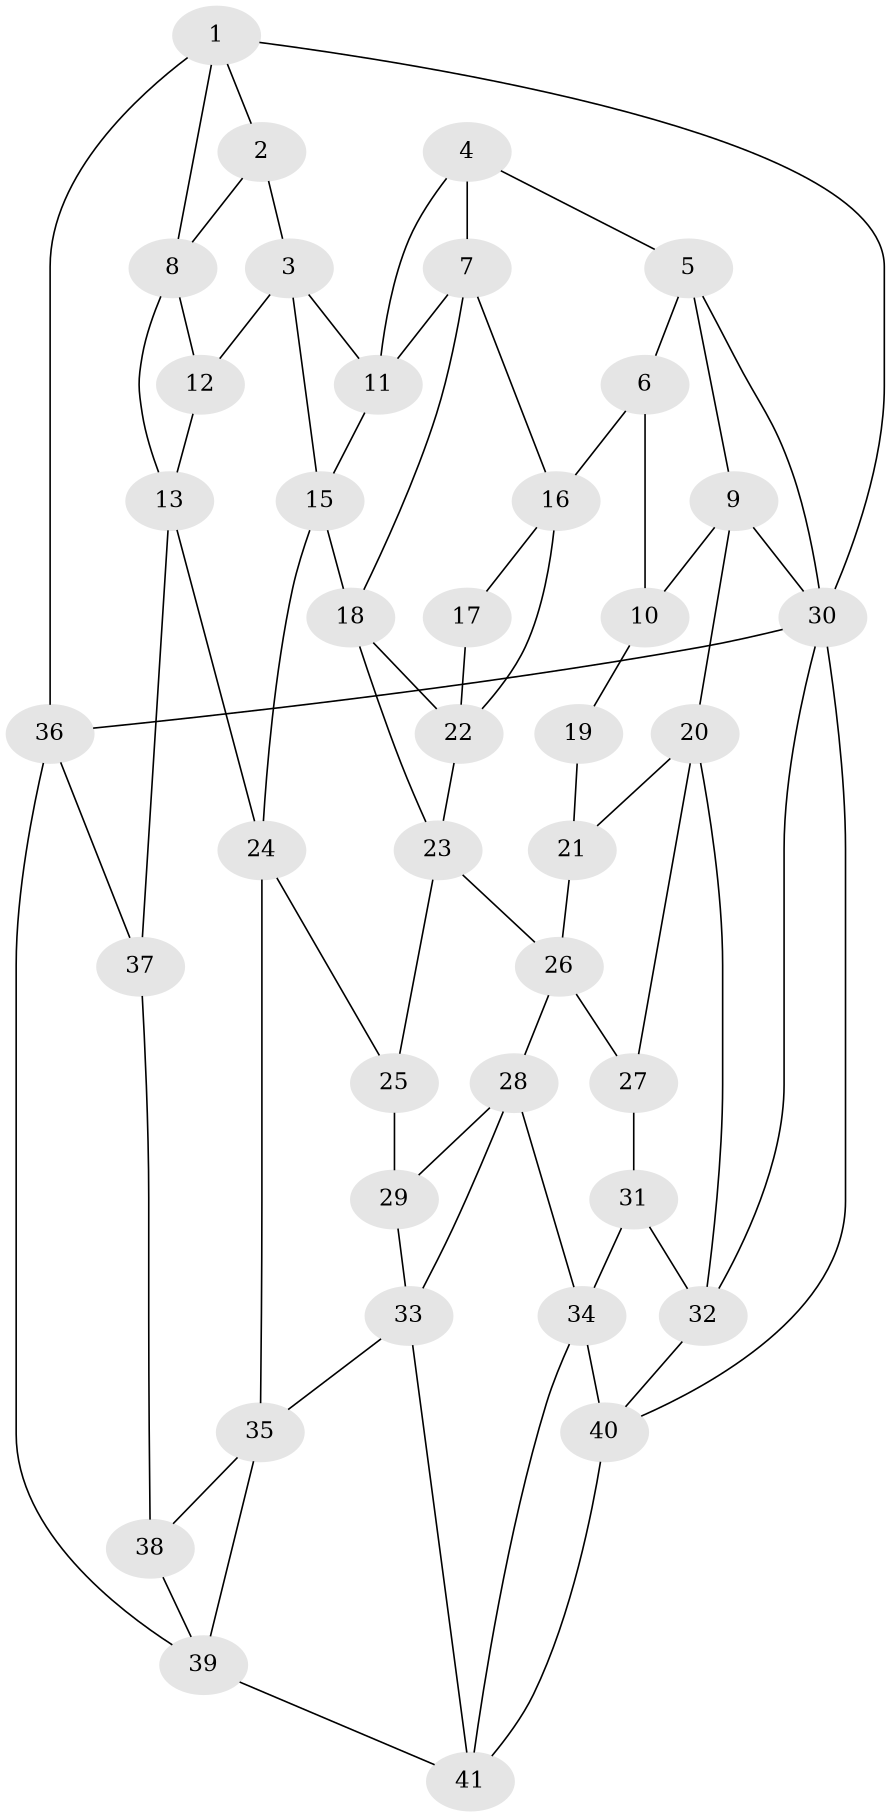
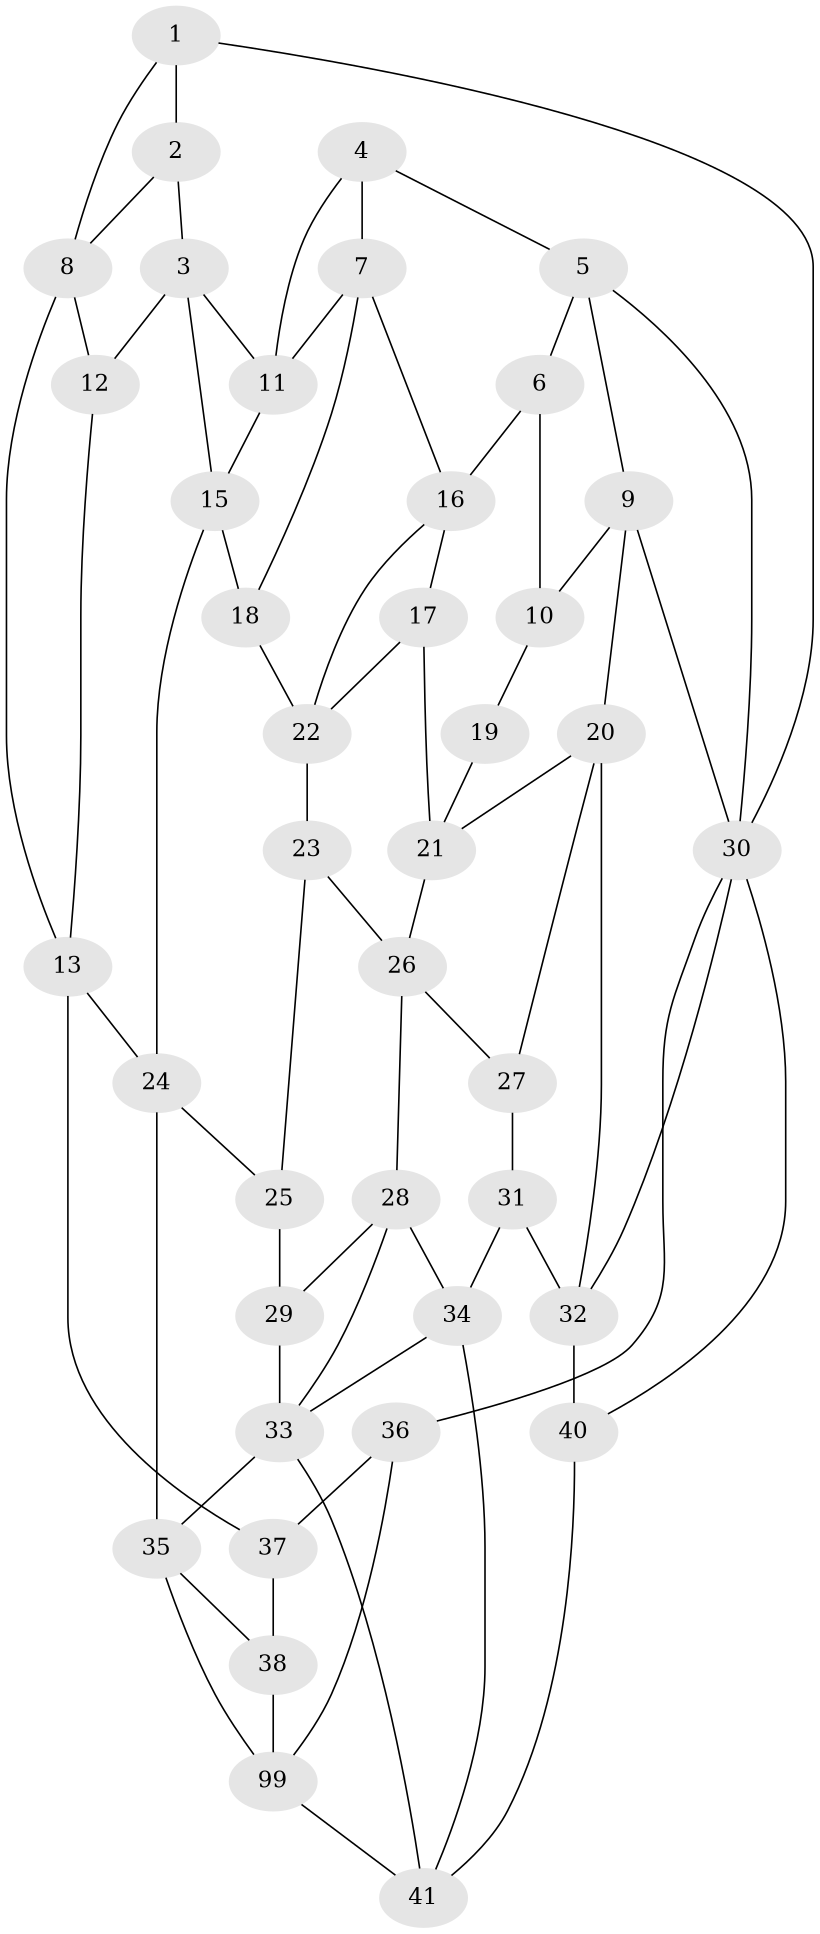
edge "1" -- "36": removed
edge "17" -- "21": added
edge "18" -- "23": removed
edge "34" -- "40": now "34" -- "33"
node "39": label "39" -> "99"
